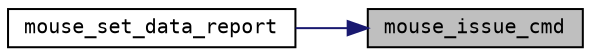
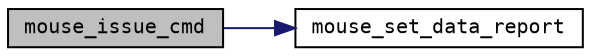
edge "mouse_set_data_report" -> "mouse_issue_cmd": reversed
